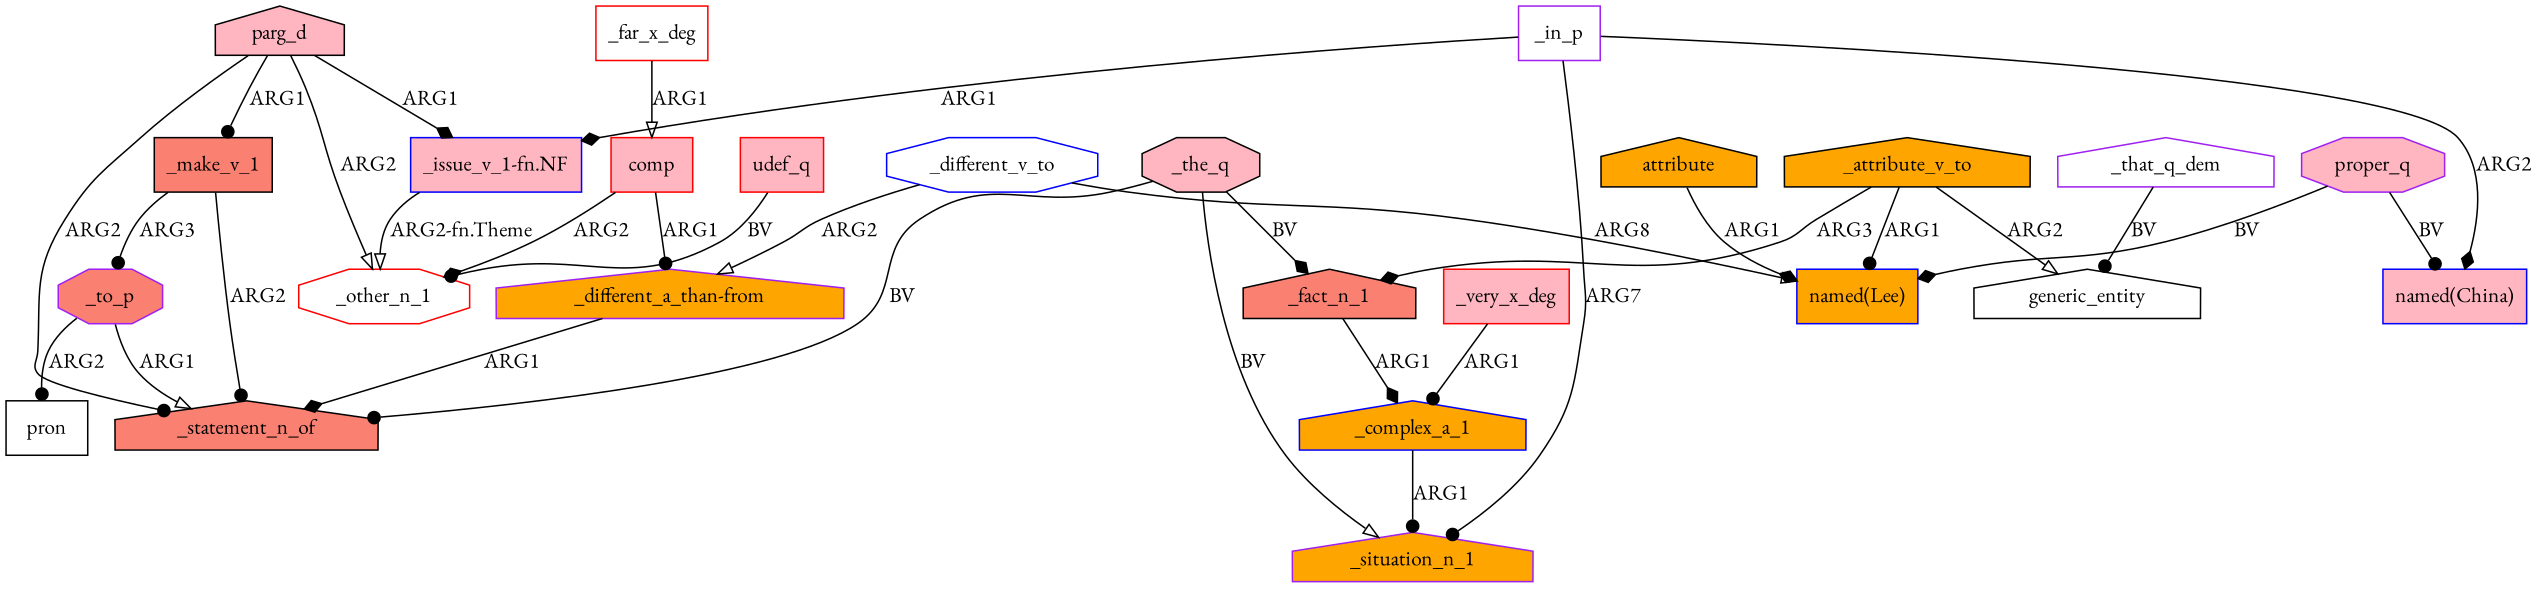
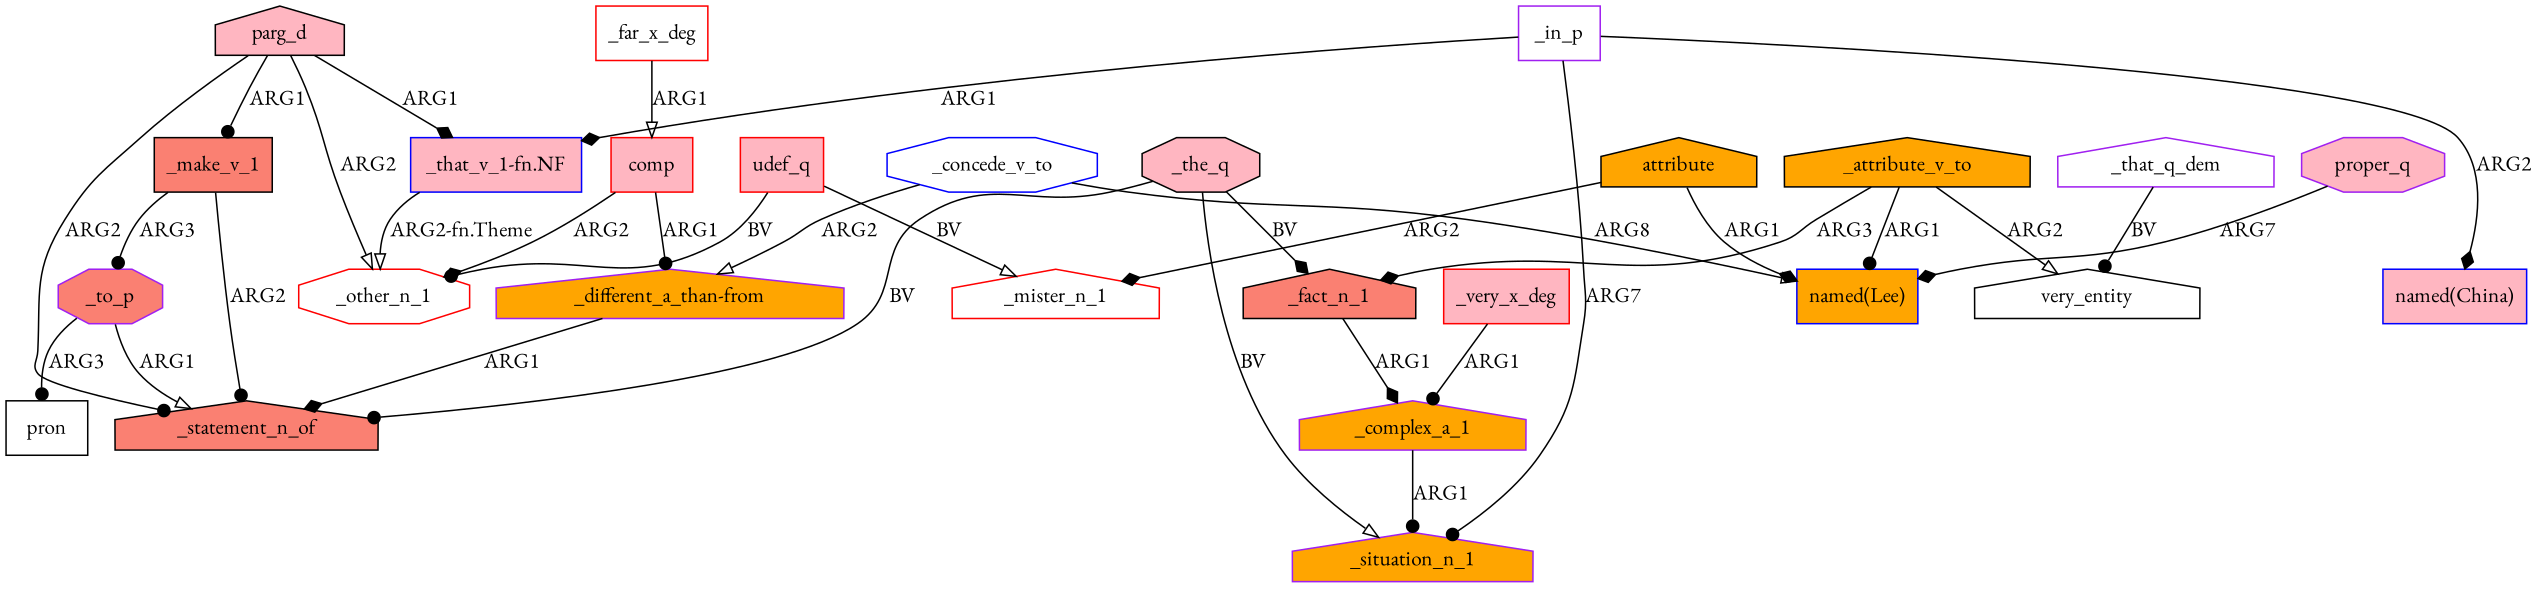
node "_issue_v_1-fn.NF": label "_issue_v_1-fn.NF" -> "_that_v_1-fn.NF"
node "_different_v_to": label "_different_v_to" -> "_concede_v_to"
edge "proper_q" -> "named(China)": removed, label "BV"
edge "proper_q" -> "named(Lee)": label "BV" -> "ARG7"
node "_mister_n_1": added
node "generic_entity": label "generic_entity" -> "very_entity"
edge "_to_p" -> "pron": label "ARG2" -> "ARG3"
node "_complex_a_1": color blue -> purple
